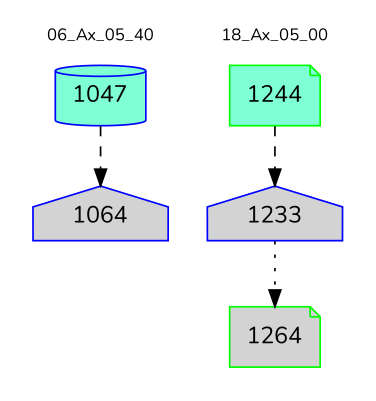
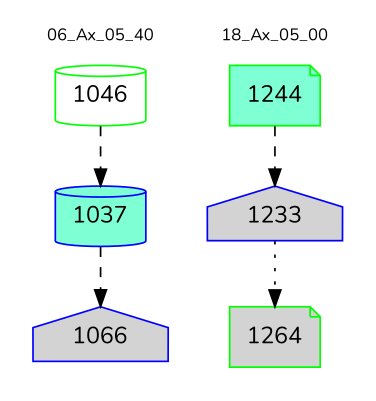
node "1046": added
node "1047": label "1047" -> "1037"
node "1064": label "1064" -> "1066"
